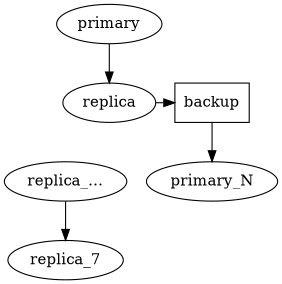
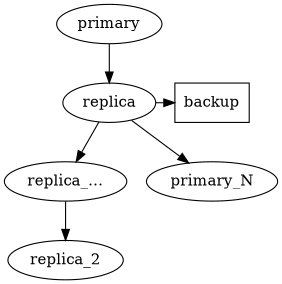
edge "replica" -> "replica_…": added
edge "backup" -> "primary_N": now "replica" -> "primary_N"
node "replica_7": label "replica_7" -> "replica_2"
